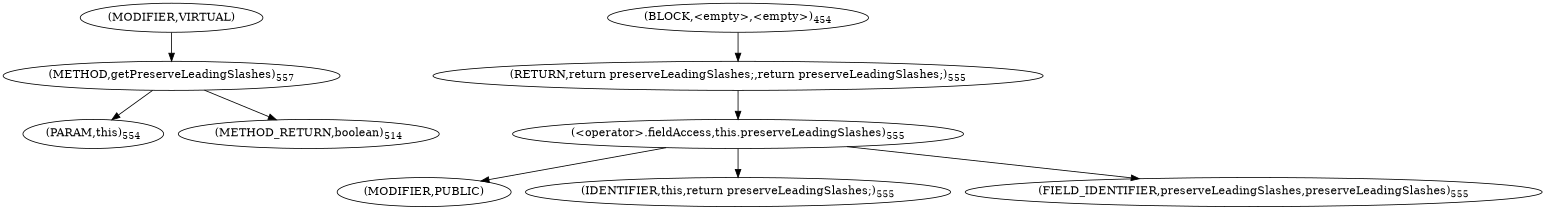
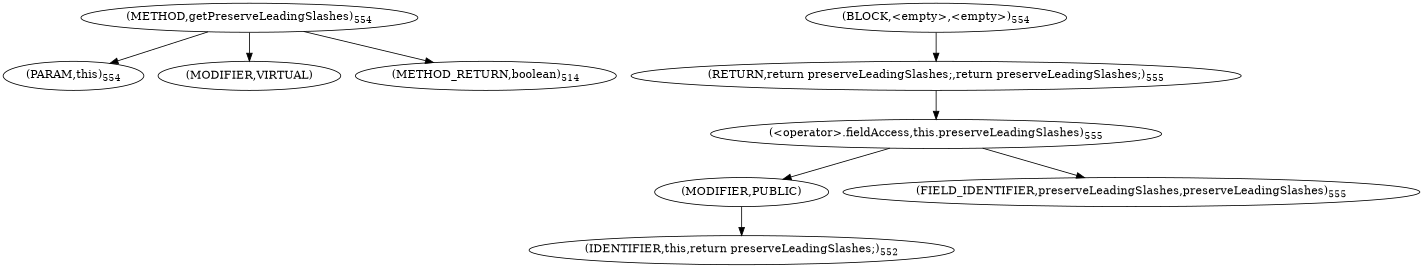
node "(BLOCK,<empty>,<empty>)": text "454" -> "554"
edge "(MODIFIER,VIRTUAL)" -> "(METHOD,getPreserveLeadingSlashes)": reversed
node "(METHOD,getPreserveLeadingSlashes)": text "557" -> "554"
edge "(<operator>.fieldAccess,this.preserveLeadingSlashes)" -> "(IDENTIFIER,this,return preserveLeadingSlashes;)": now "(MODIFIER,PUBLIC)" -> "(IDENTIFIER,this,return preserveLeadingSlashes;)"
node "(IDENTIFIER,this,return preserveLeadingSlashes;)": text "555" -> "552"
